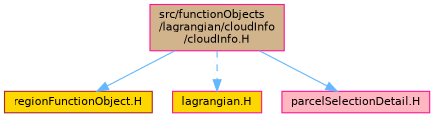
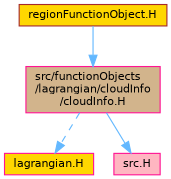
edge "src/functionObjects /lagrangian/cloudInfo /cloudInfo.H" -> "regionFunctionObject.H": reversed
node "parcelSelectionDetail.H": label "parcelSelectionDetail.H" -> "src.H"
